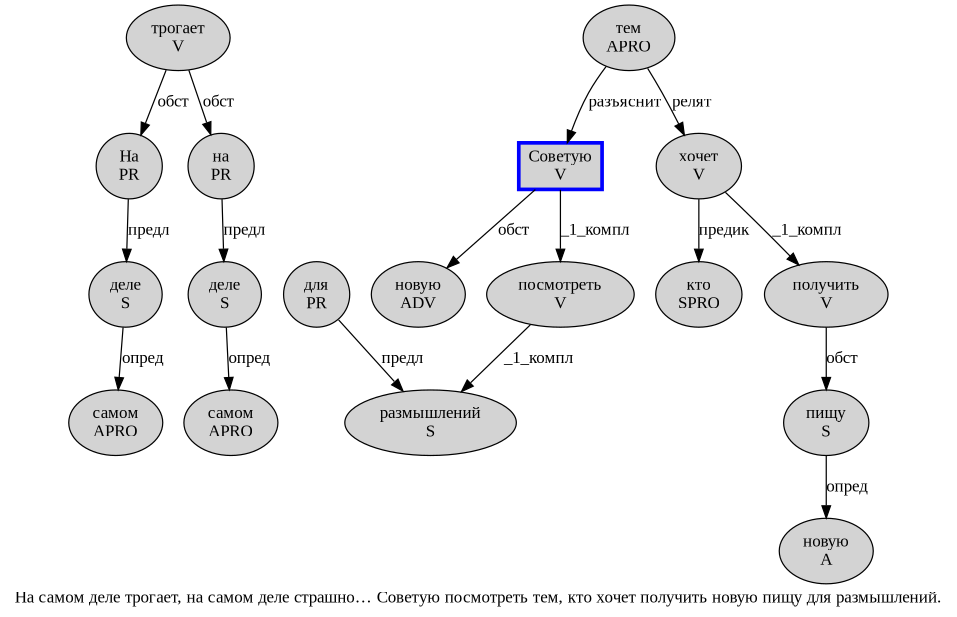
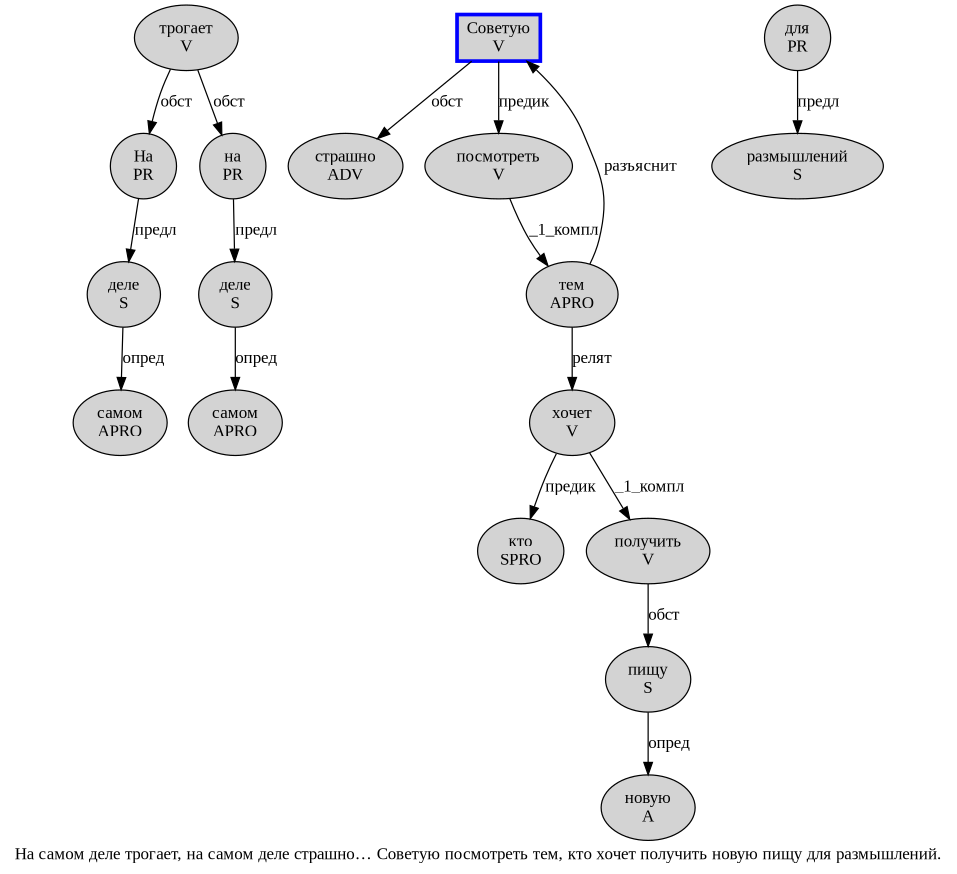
edge "Советую V" -> "посмотреть V": label "_1_компл" -> "предик"
node "новую ADV": label "новую ADV" -> "страшно ADV"
edge "посмотреть V" -> "размышлений S": now "посмотреть V" -> "тем APRO"
